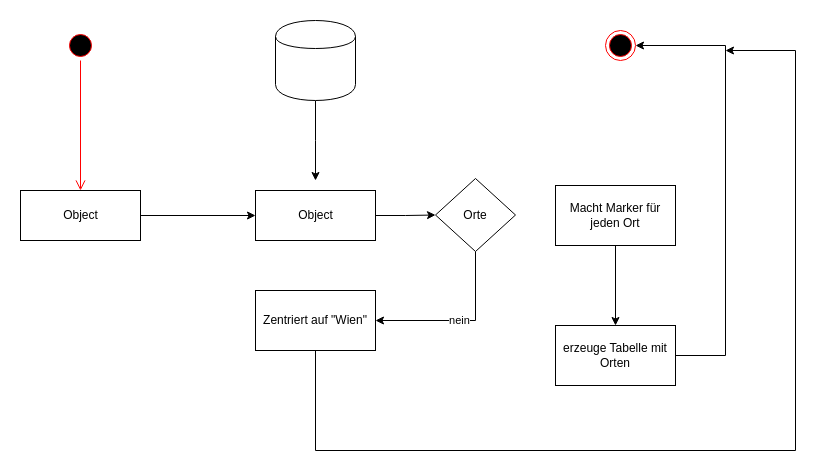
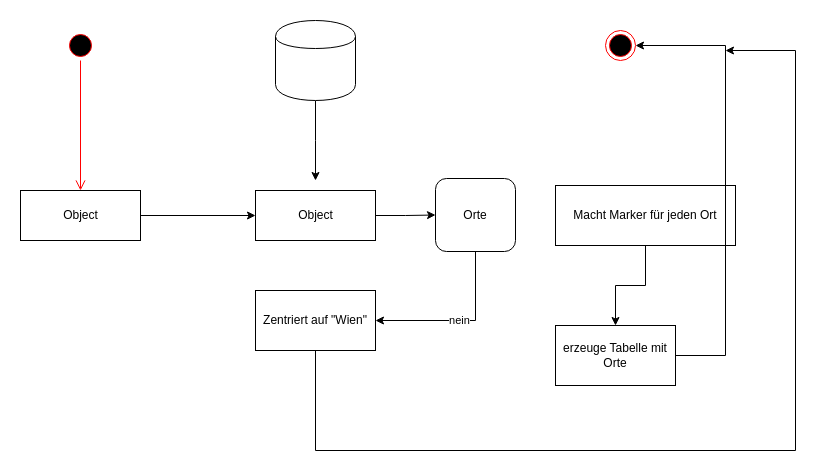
node "Orte": shape diamond -> rounded rectangle
node "Macht Marker für jeden Ort": size 120x60 -> 180x60
node "erzeuge Tabelle mit Orten": label "erzeuge Tabelle mit Orten" -> "erzeuge Tabelle mit Orte"
